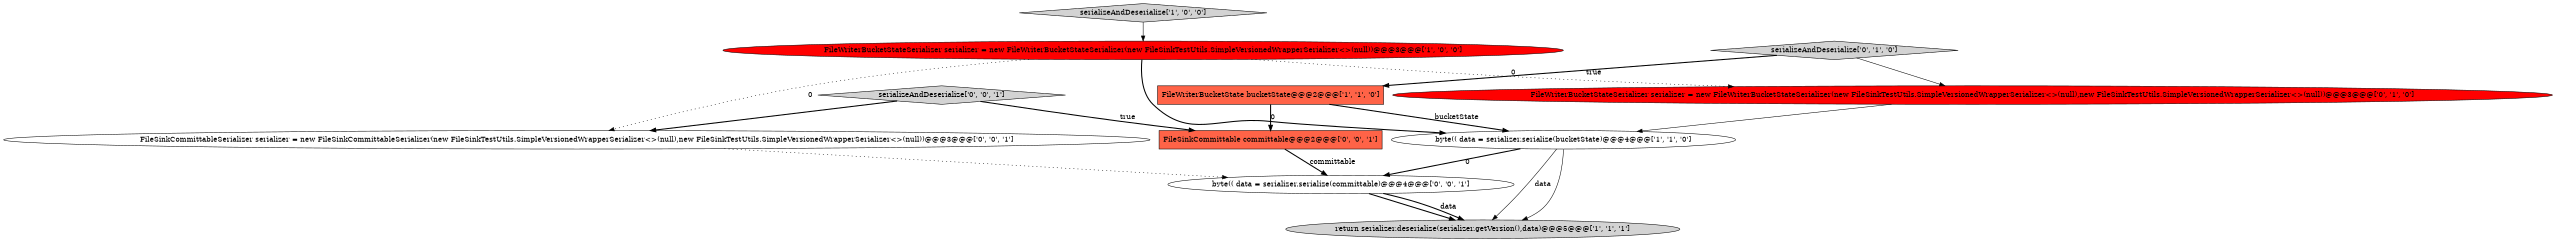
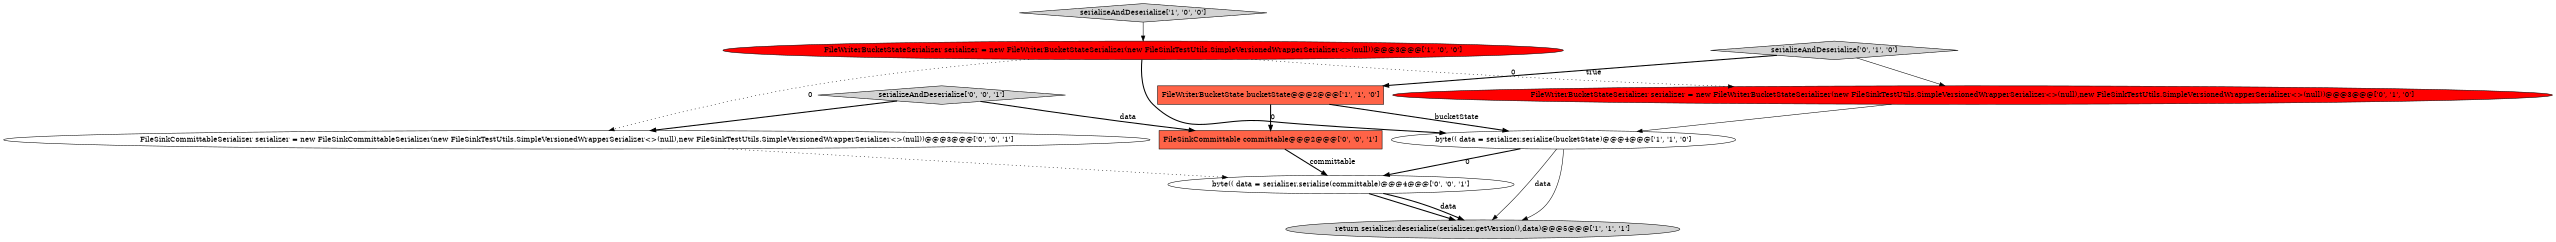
edge "serializeAndDeserialize['0', '0', '1']" -> "FileSinkCommittable committable@@@2@@@['0', '0', '1']": label "true" -> "data"
